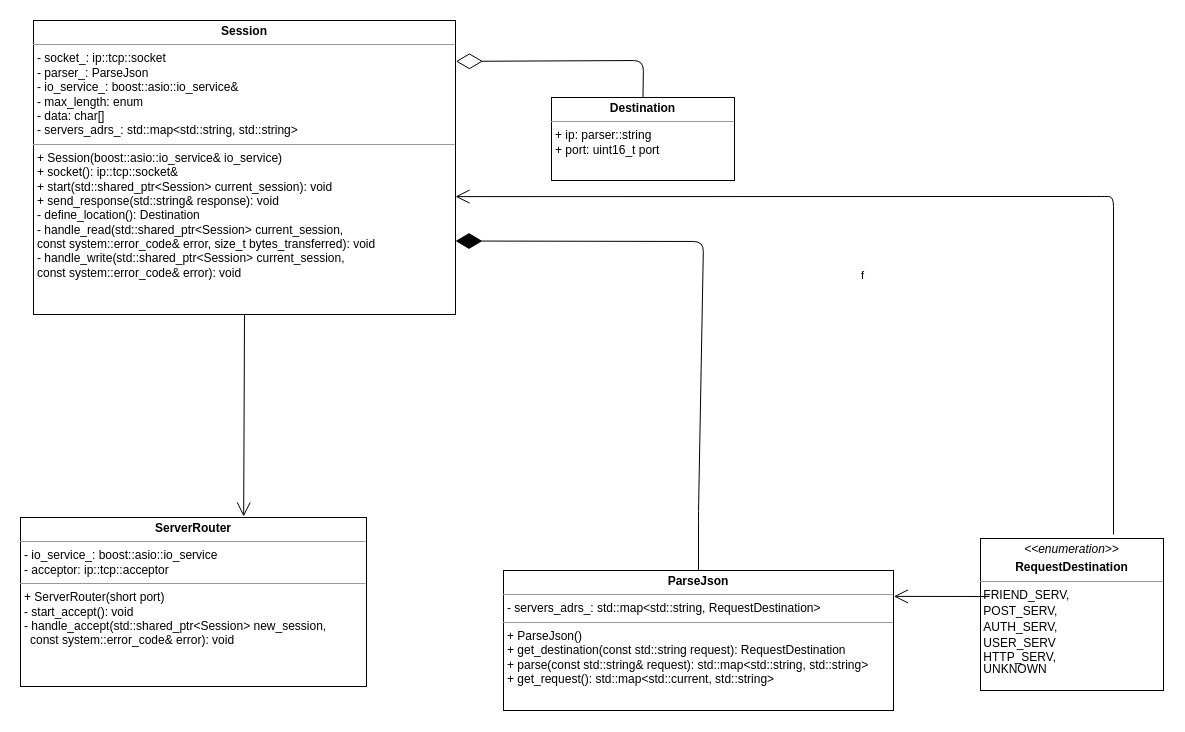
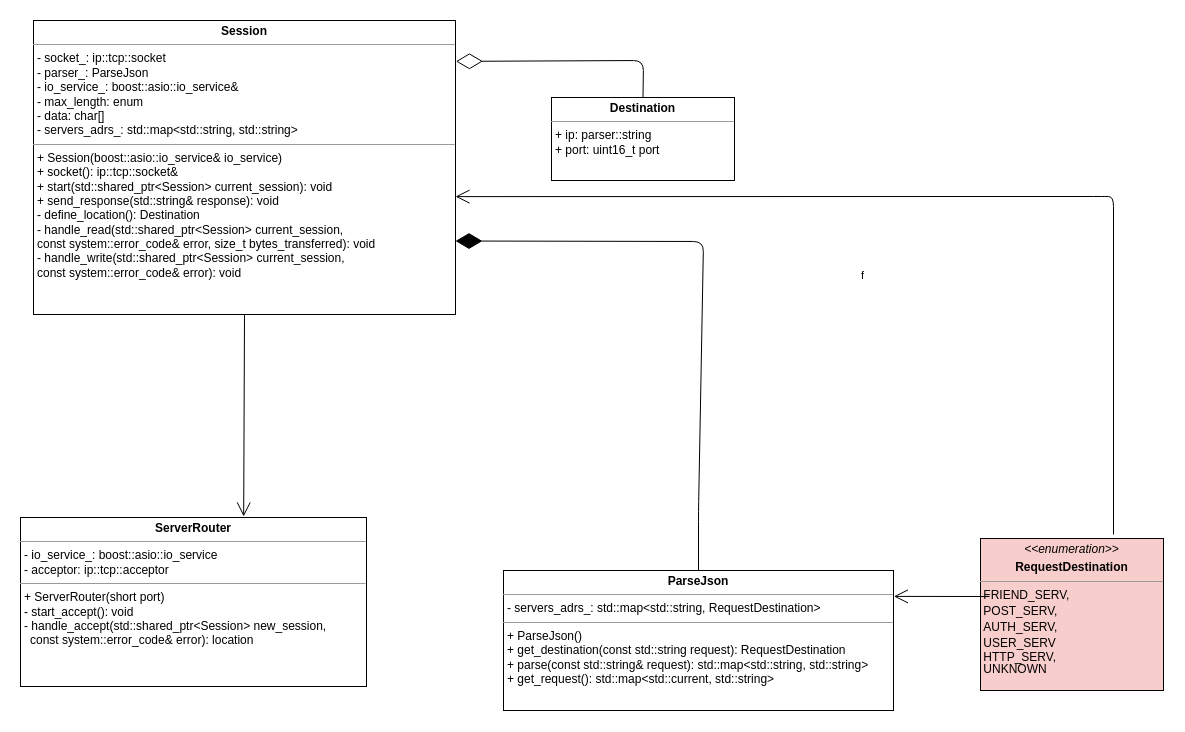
node "ServerRouter - io_service_: boost::asio::io_service - acceptor: ip::tcp::acceptor + ServerRouter(short port) - start_accept(): void - handle_accept(std::shared_ptr<Session> new_session, const system::error_code& error): void": label "ServerRouter - io_service_: boost::asio::io_service - acceptor: ip::tcp::acceptor + ServerRouter(short port) - start_accept(): void - handle_accept(std::shared_ptr<Session> new_session, const system::error_code& error): void" -> "ServerRouter - io_service_: boost::asio::io_service - acceptor: ip::tcp::acceptor + ServerRouter(short port) - start_accept(): void - handle_accept(std::shared_ptr<Session> new_session, const system::error_code& error): location"
node "<<enumeration>> RequestDestination FRIEND_SERV, POST_SERV, AUTH_SERV, USER_SERV HTTP_SERV, UNKNOWN": fillcolor #ffffff -> #f8cecc
